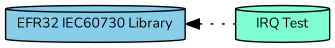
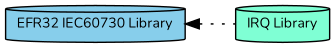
node "IRQ Test": label "IRQ Test" -> "IRQ Library"
